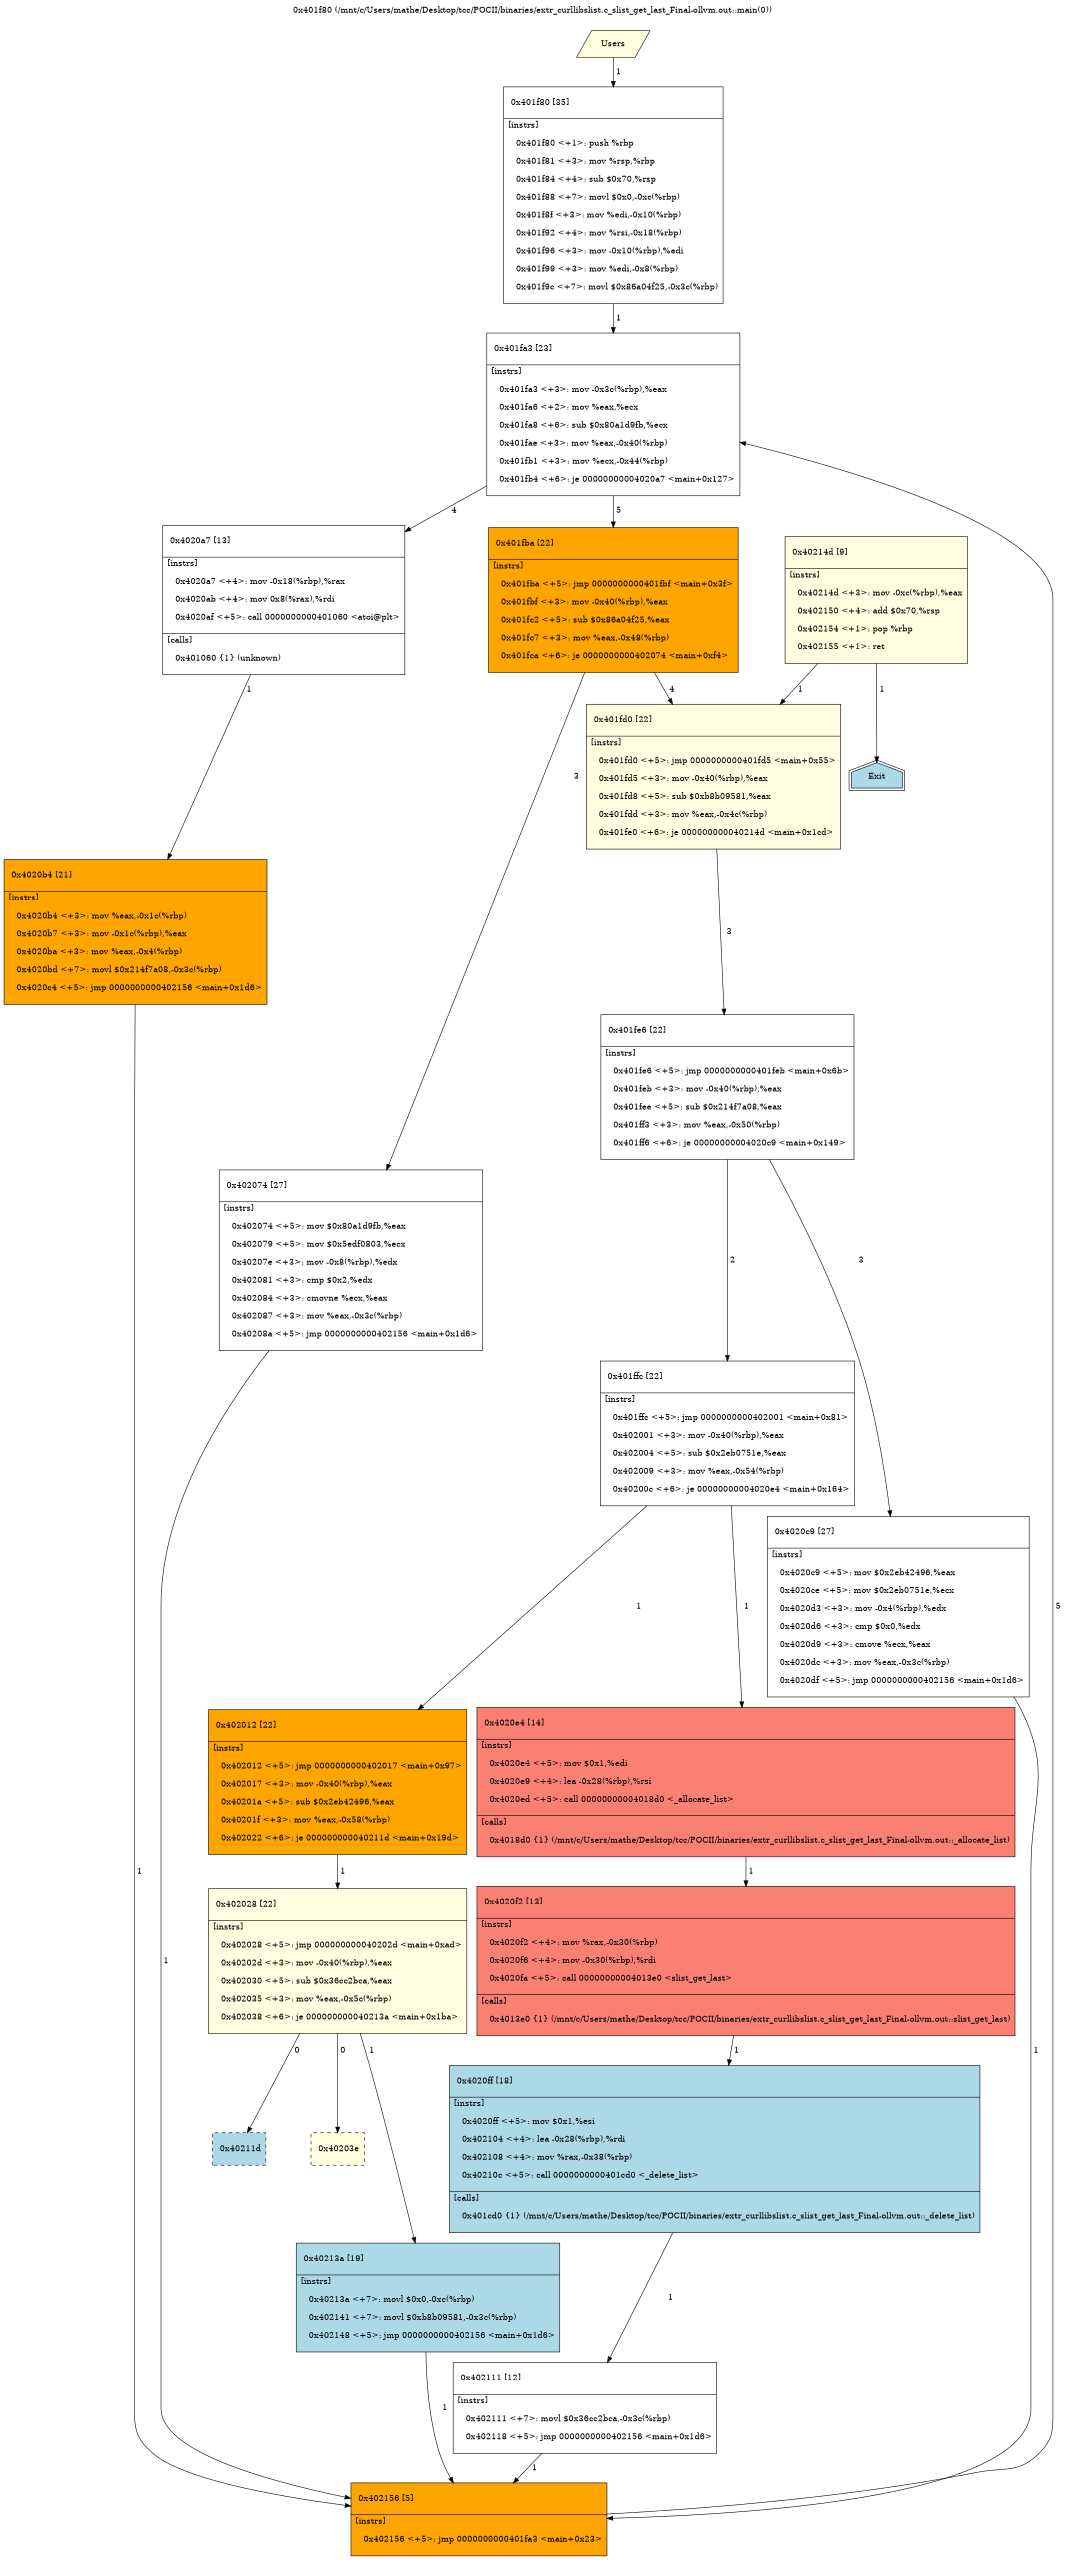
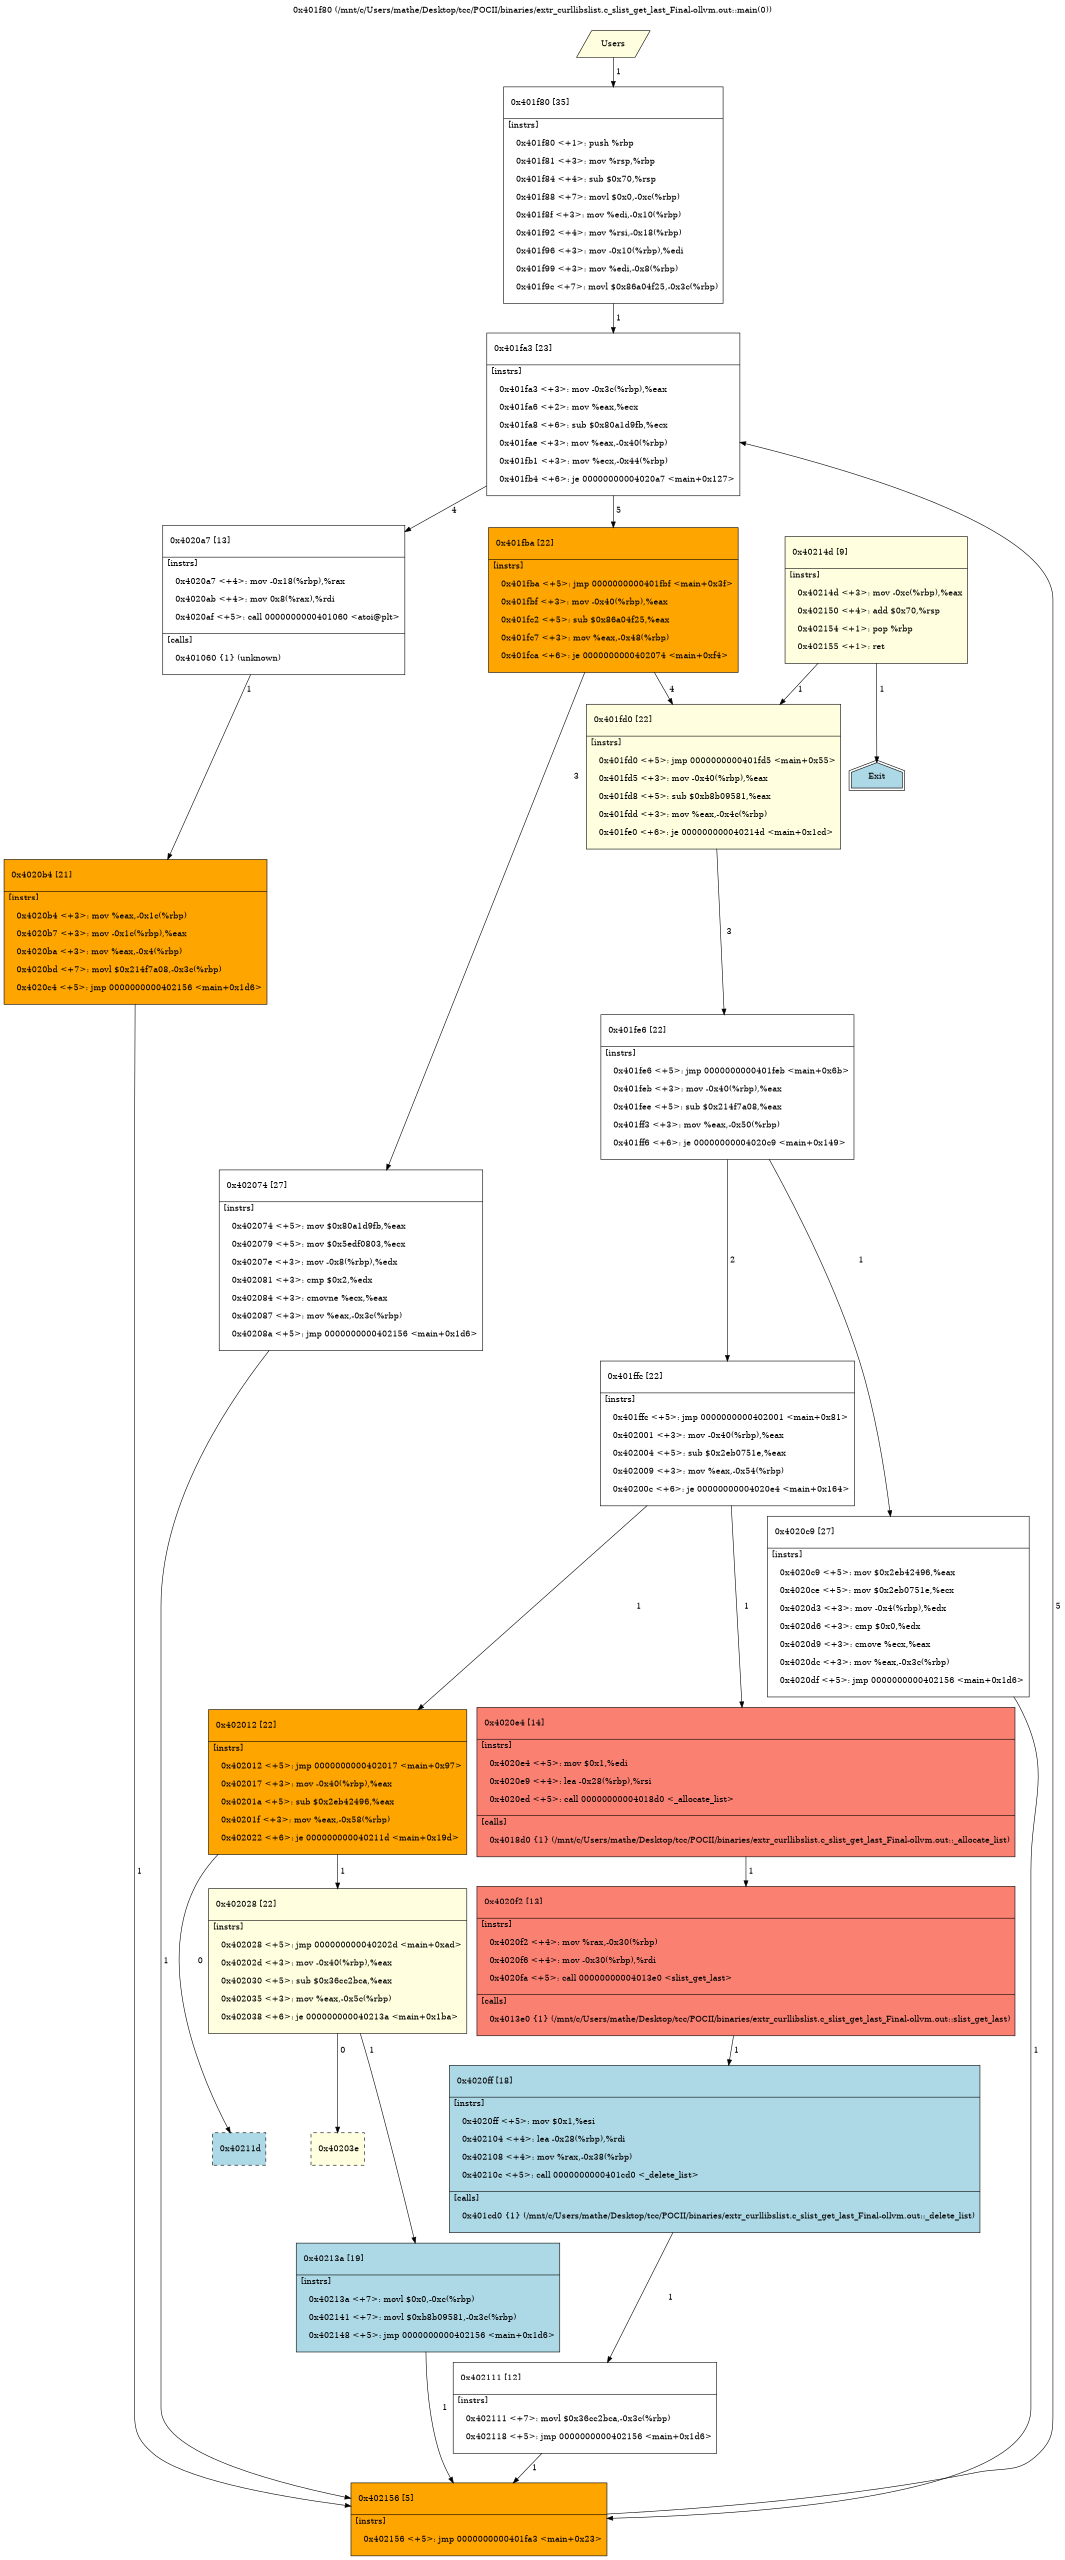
edge "0x401fe6 [22]" -> "0x4020c9 [27]": label " 3" -> " 1"
edge "0x402028 [22]" -> "0x40211d": now "0x402012 [22]" -> "0x40211d"
